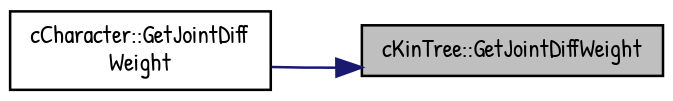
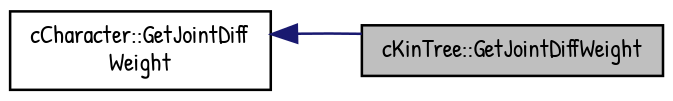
edge "cCharacter::GetJointDiff Weight" -> "cKinTree::GetJointDiffWeight": reversed
